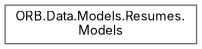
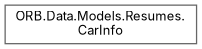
node "ORB.Data.Models.Resumes. Models": label "ORB.Data.Models.Resumes. Models" -> "ORB.Data.Models.Resumes. CarInfo"
